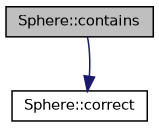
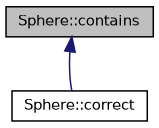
edge "Sphere::contains" -> "Sphere::correct": reversed
